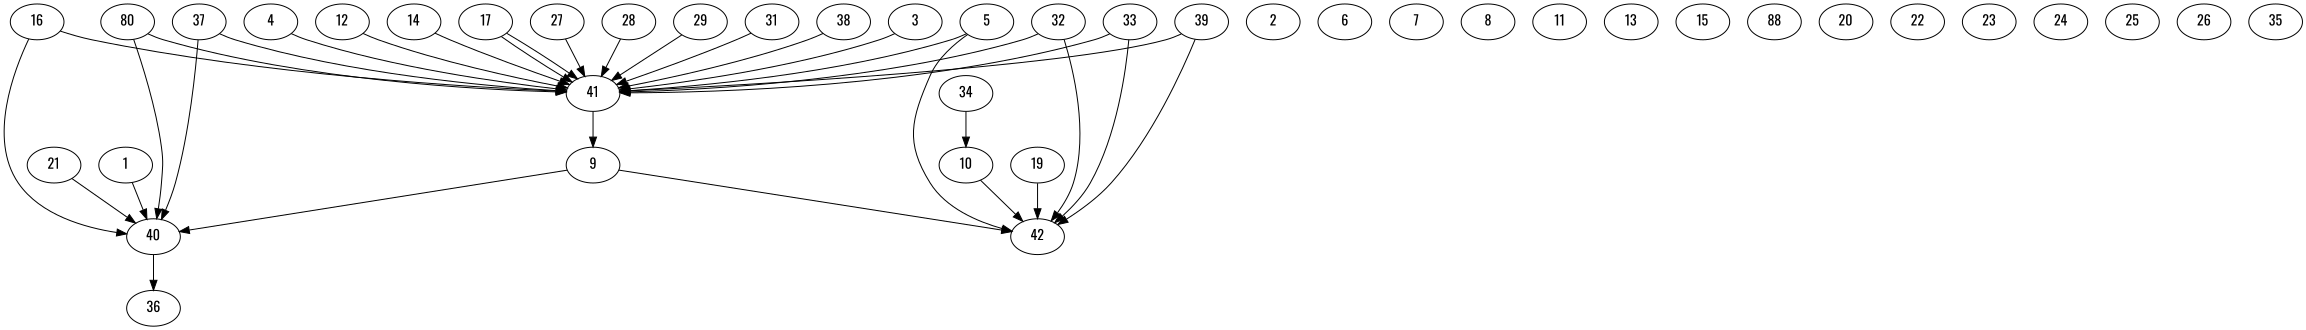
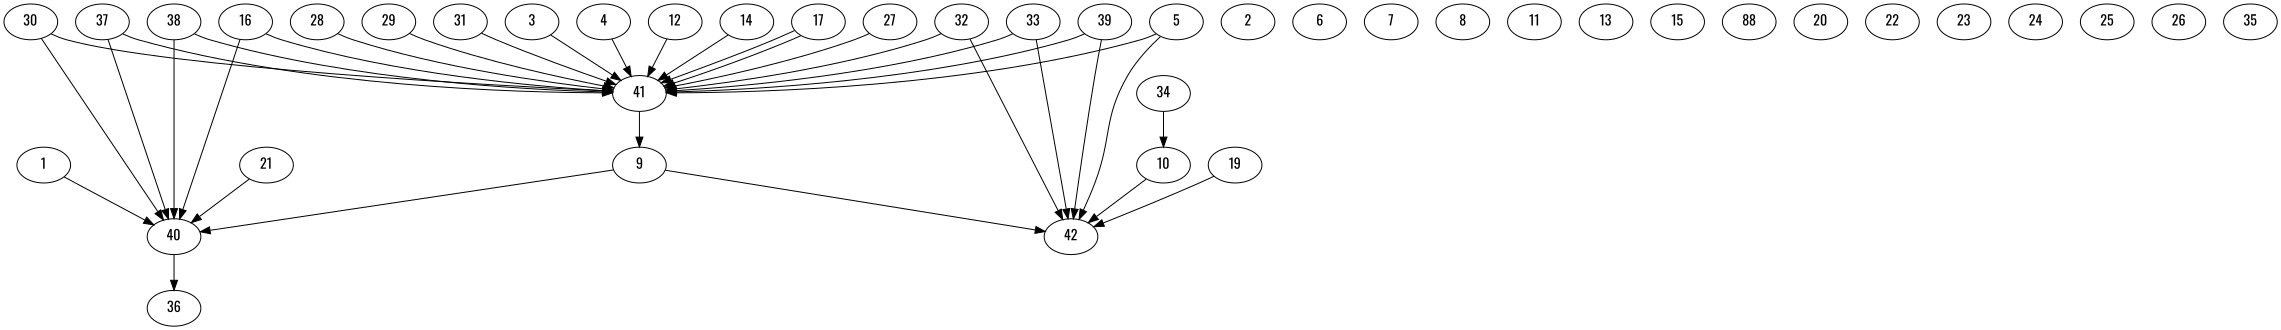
node "80": label "80" -> "30"
edge "38" -> "40": added
